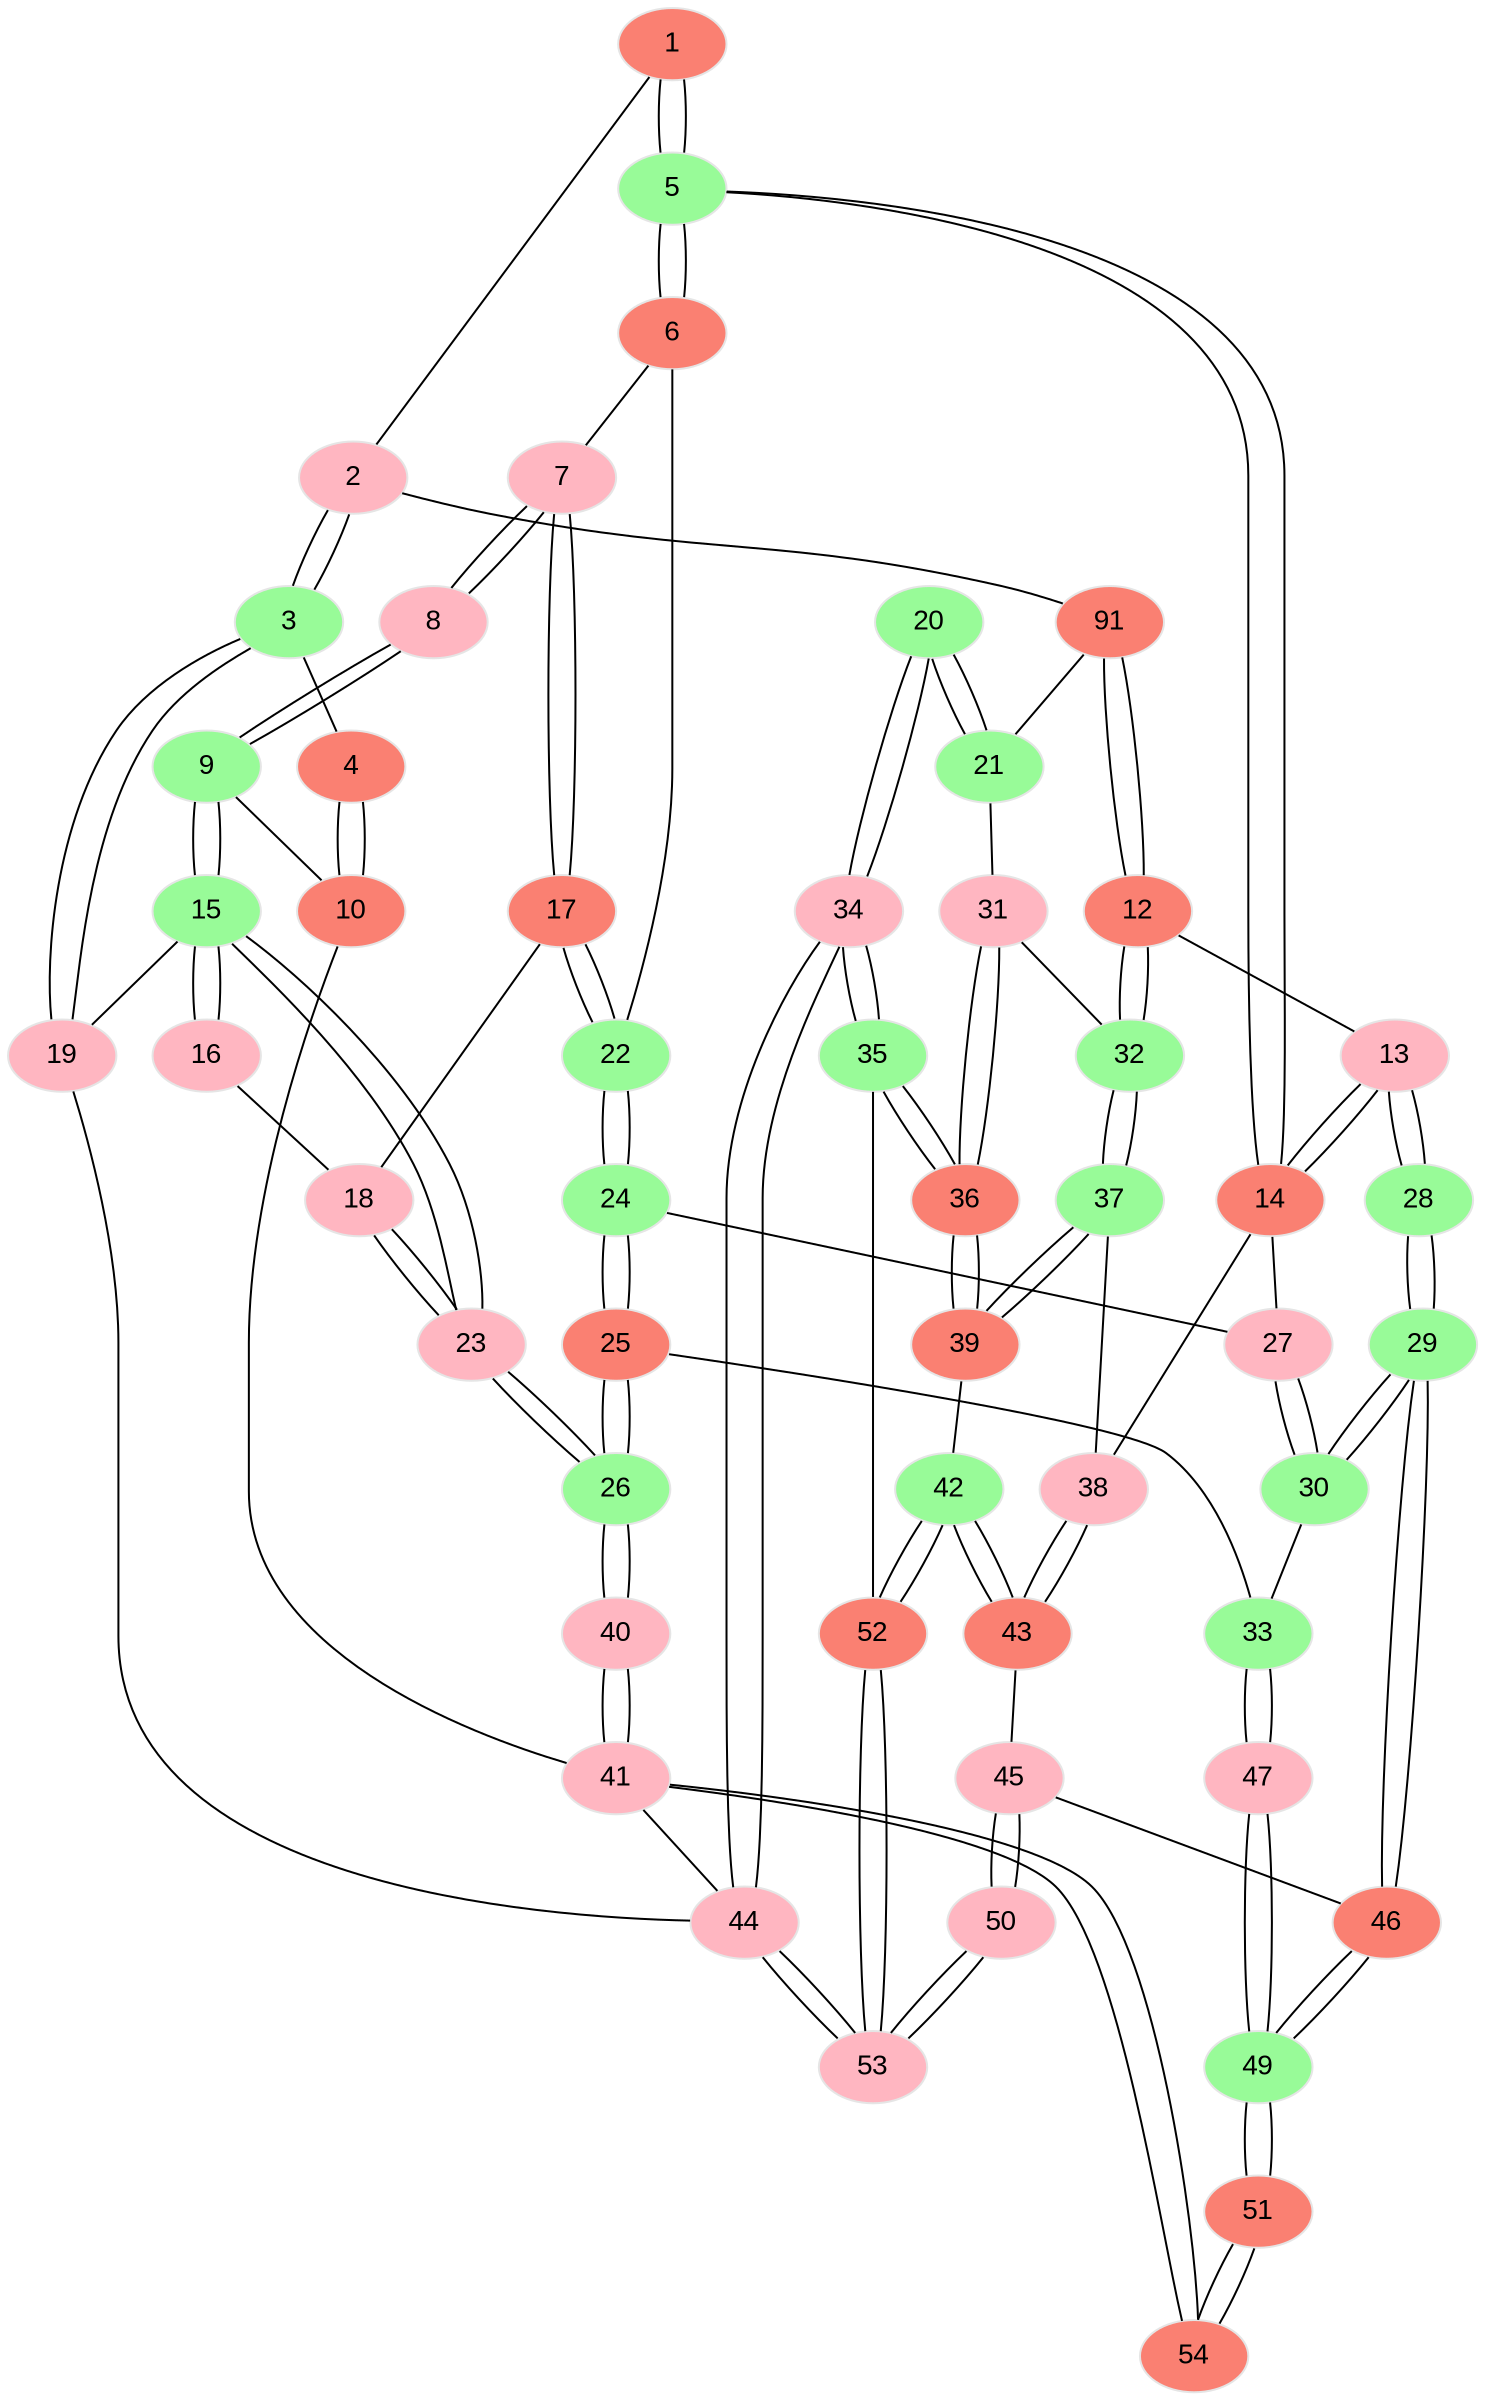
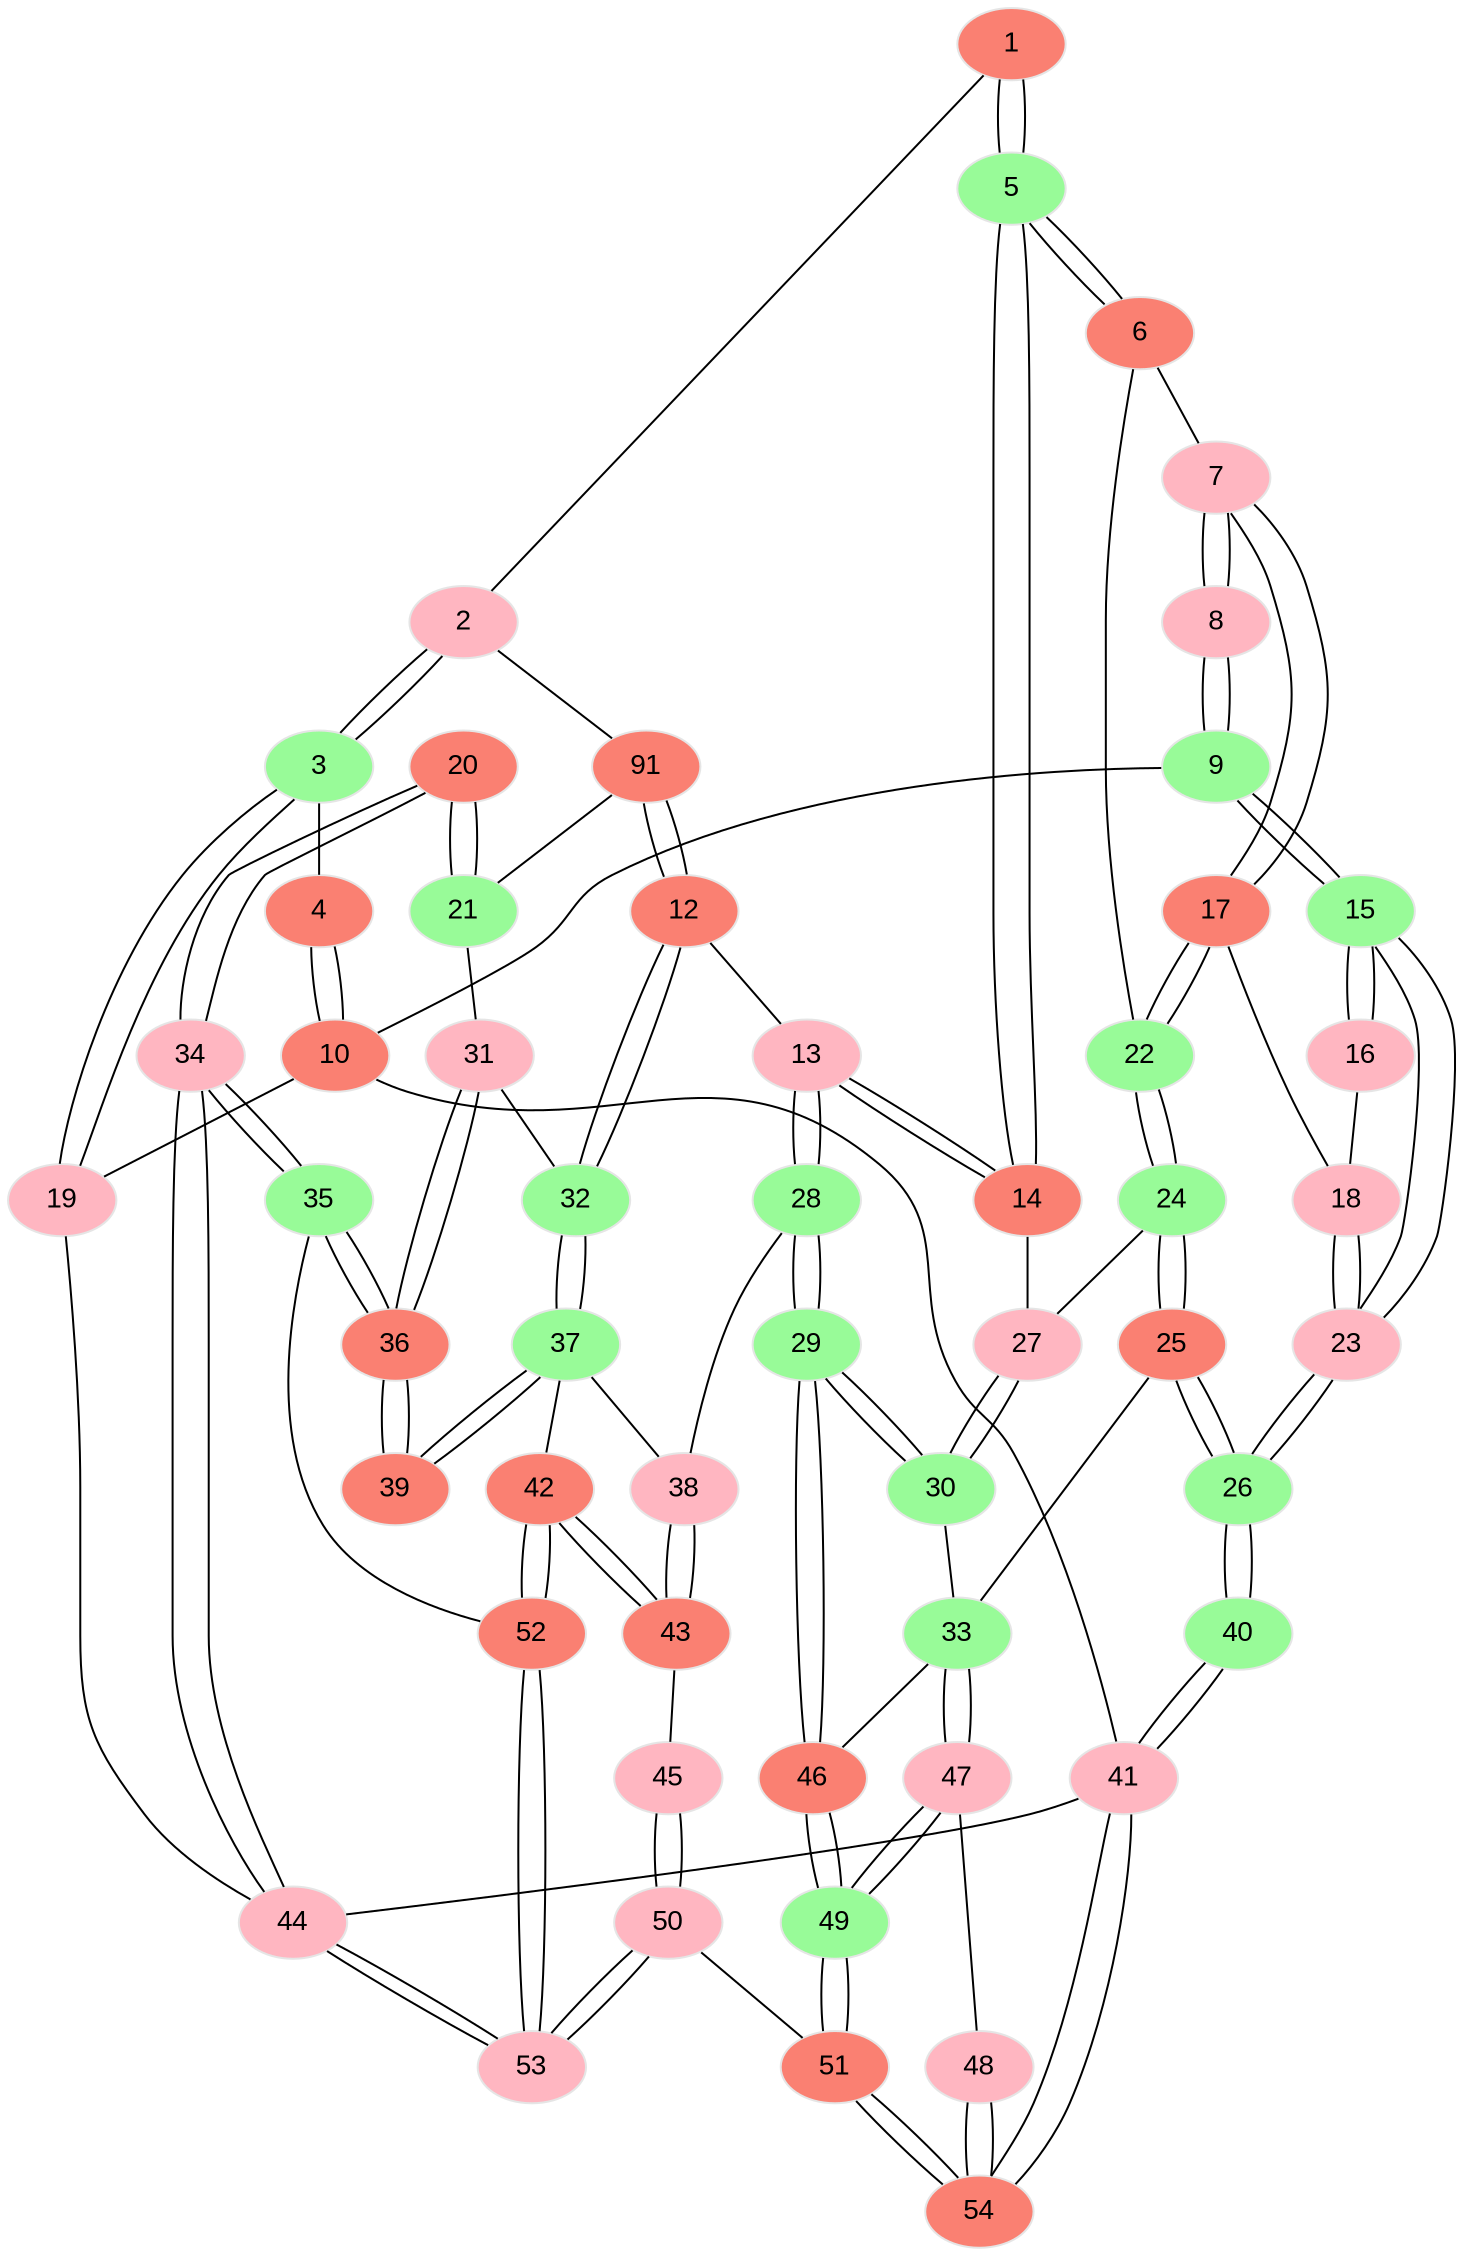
node "20": fillcolor palegreen -> salmon
edge "15" -- "19": now "10" -- "19"
edge "14" -- "38": now "28" -- "38"
edge "39" -- "42": now "37" -- "42"
node "42": fillcolor palegreen -> salmon
node "40": fillcolor lightpink -> palegreen
edge "45" -- "46": now "33" -- "46"
edge "50" -- "51": added
node "48": added
